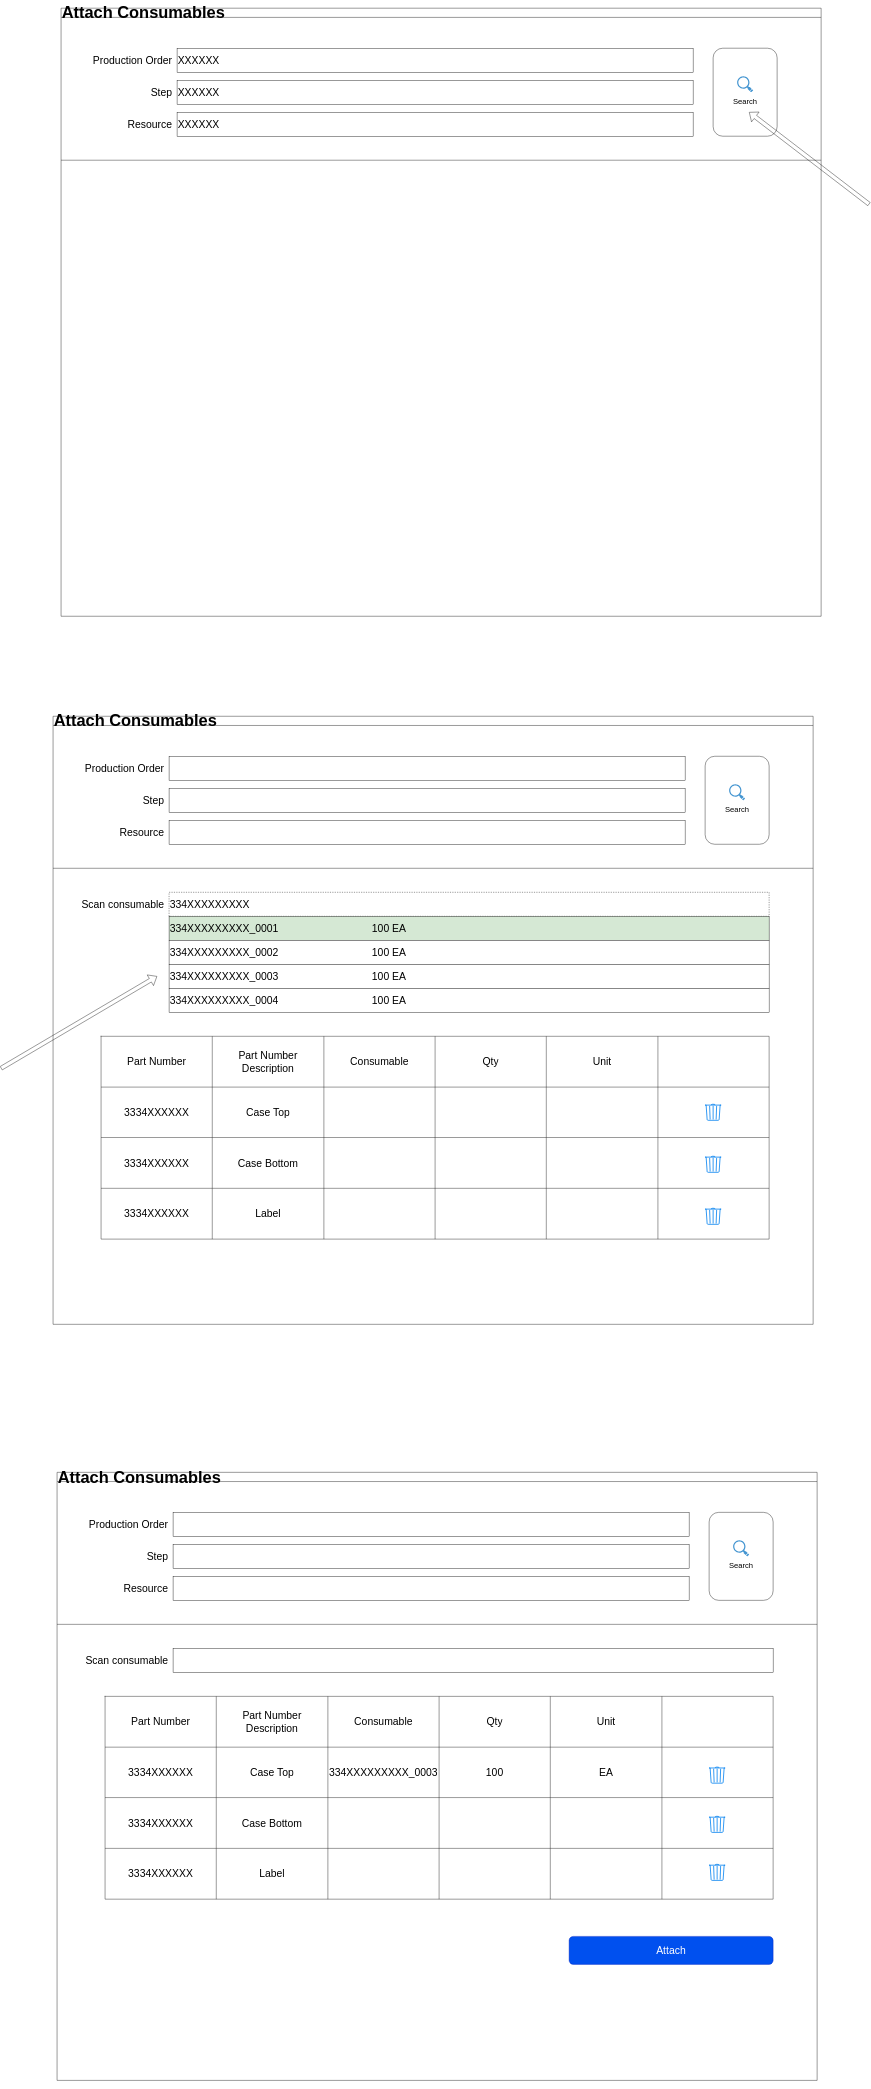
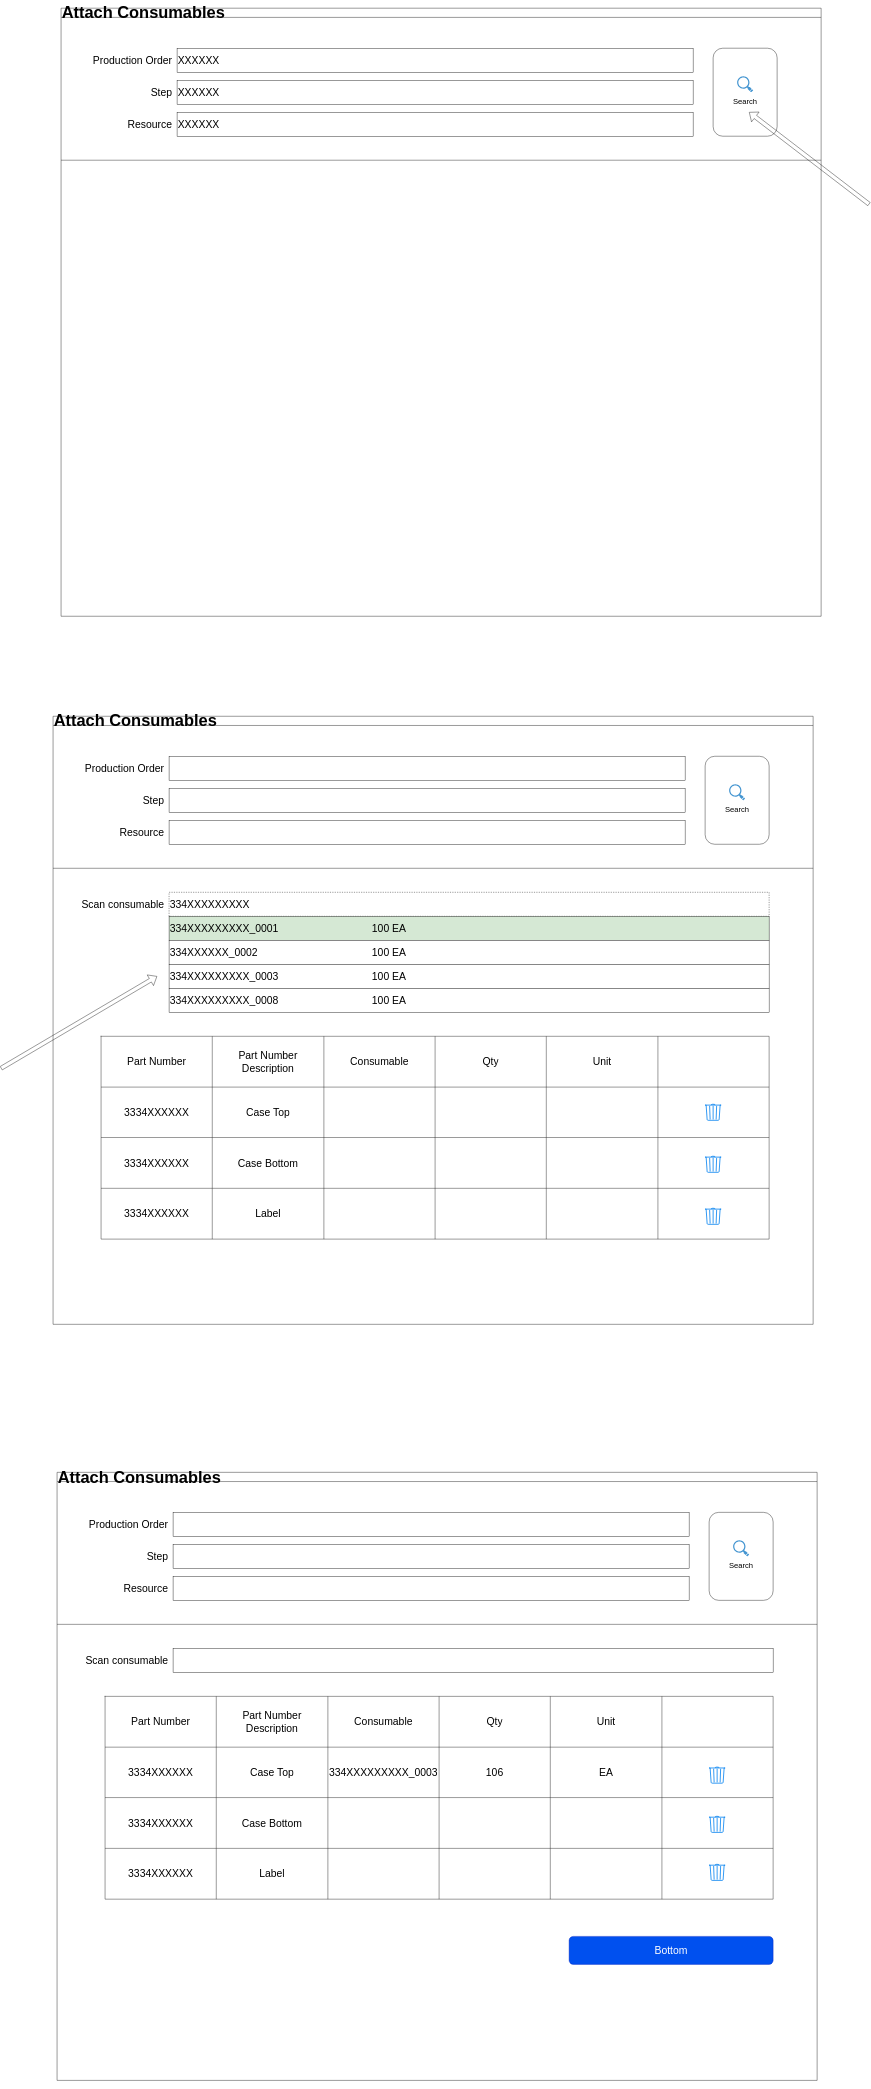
node "334XXXXXXXXX_0002": label "334XXXXXXXXX_0002" -> "334XXXXXX_0002"
node "334XXXXXXXXX_0004": label "334XXXXXXXXX_0004" -> "334XXXXXXXXX_0008"
node "100": label "100" -> "106"
node "Attach": label "Attach" -> "Bottom"
